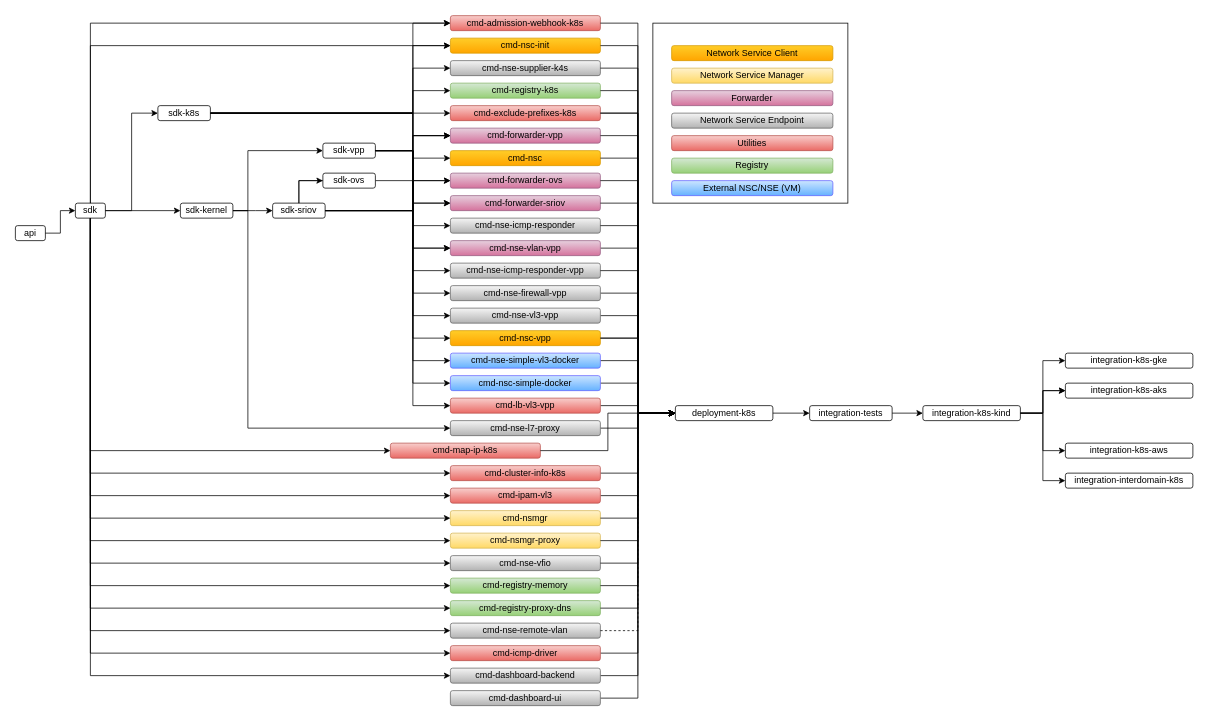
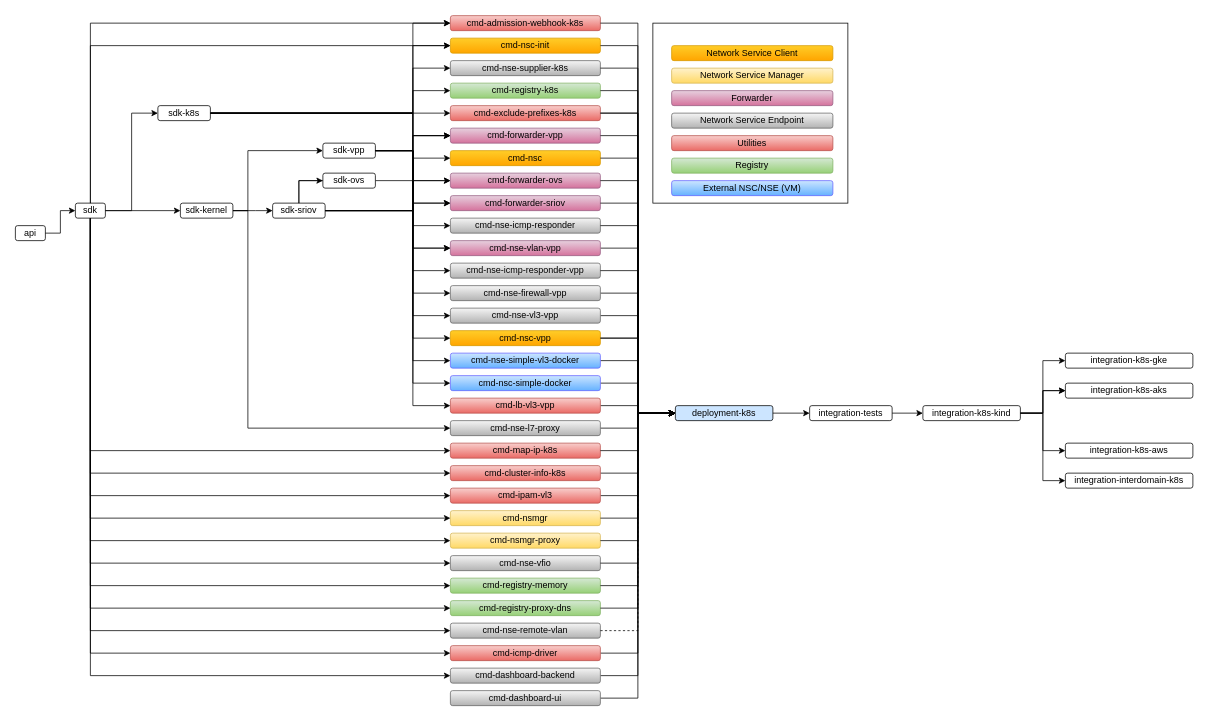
node "cmd-nse-supplier-k4s": label "cmd-nse-supplier-k4s" -> "cmd-nse-supplier-k8s"
node "deployment-k8s": fillcolor #ffffff -> #cce5ff
node "cmd-map-ip-k8s": moved (465, 450) -> (525, 450)
